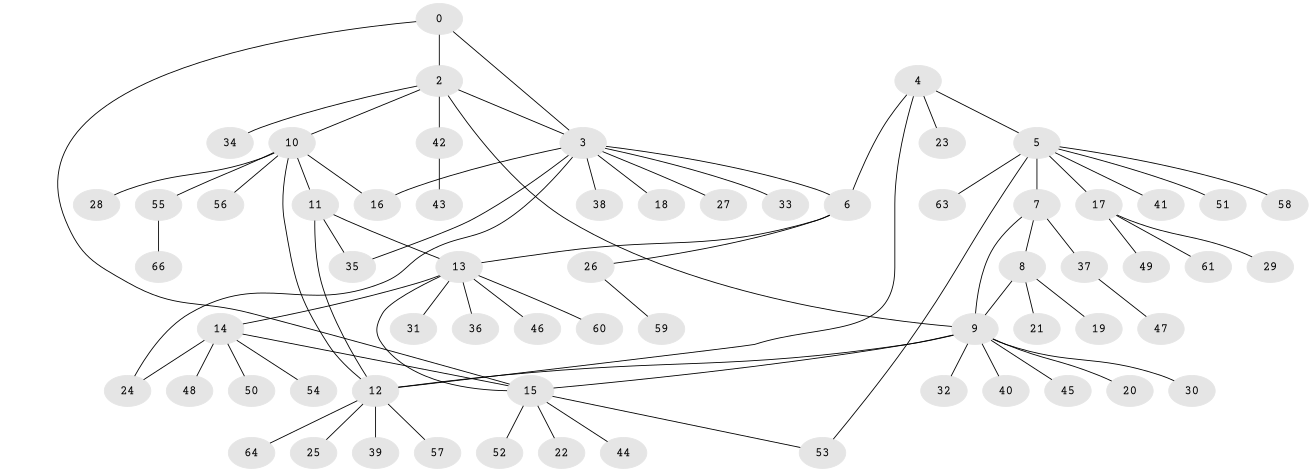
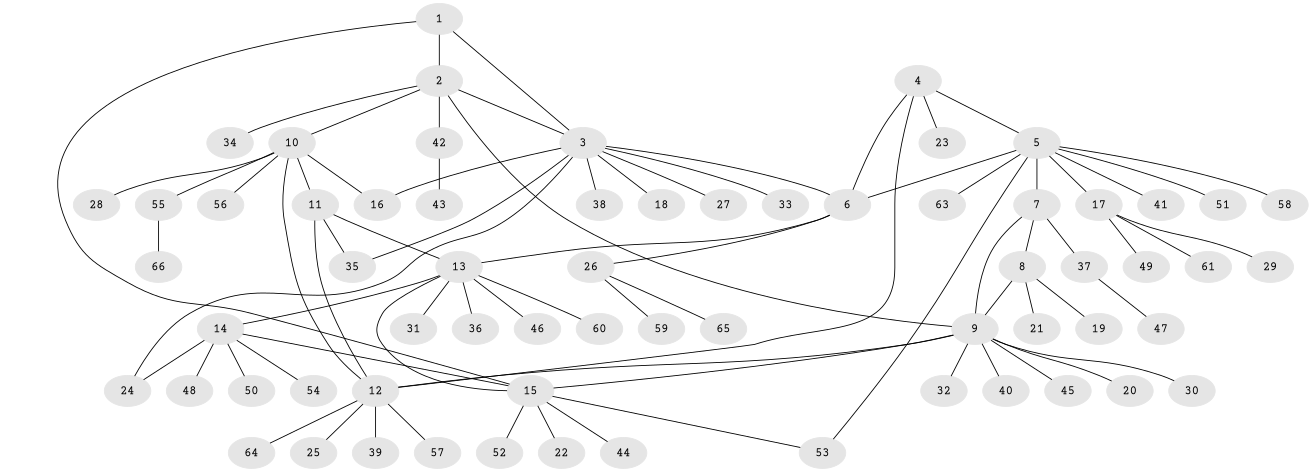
node "0": label "0" -> "1"
edge "5" -- "6": added
node "65": added
